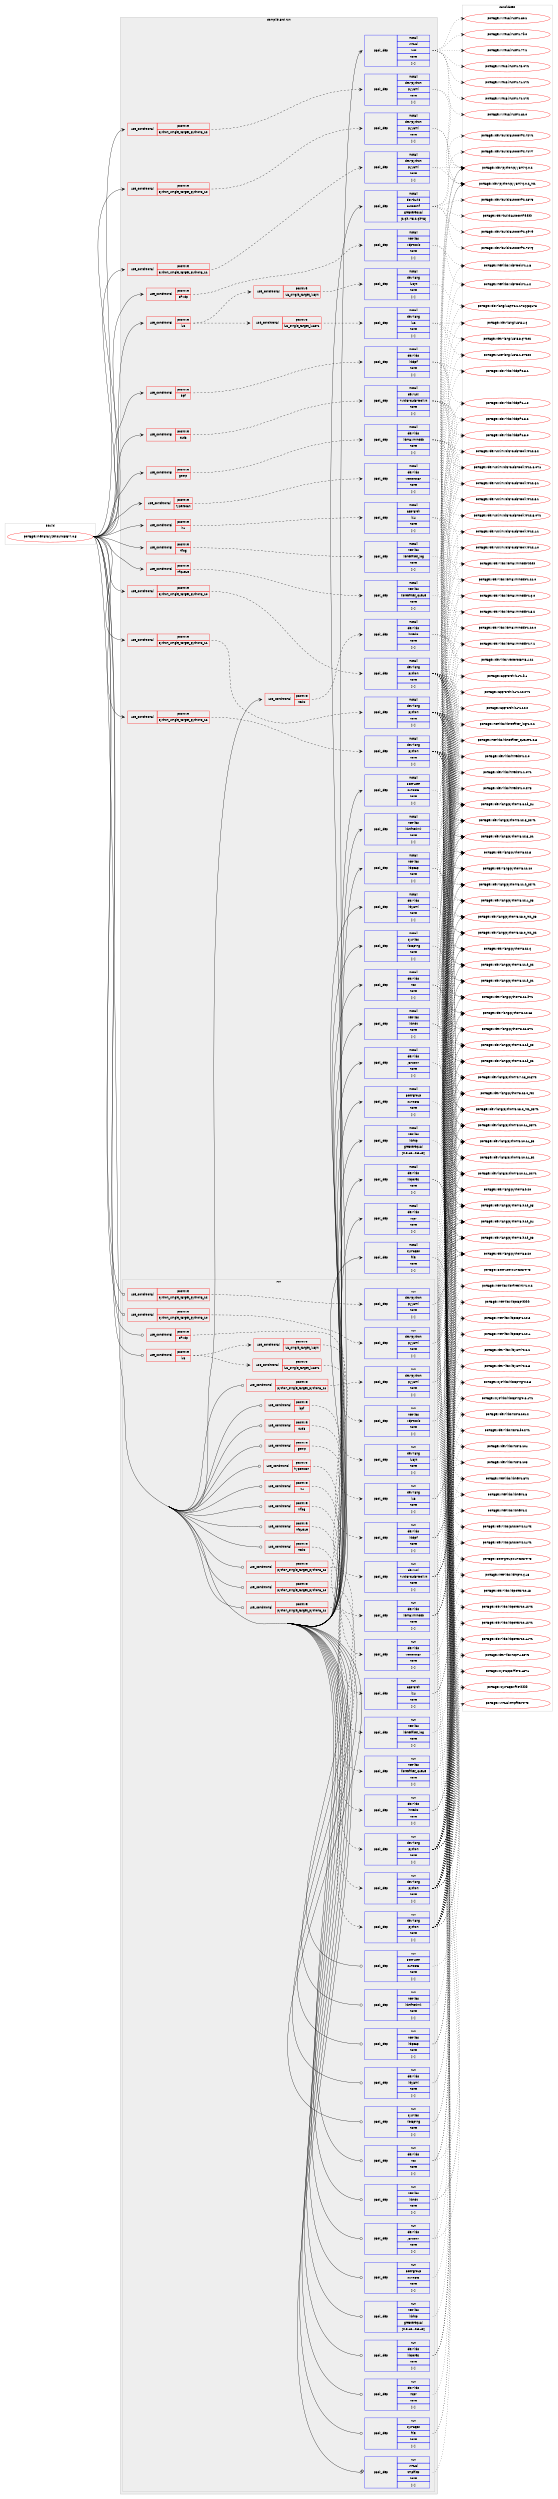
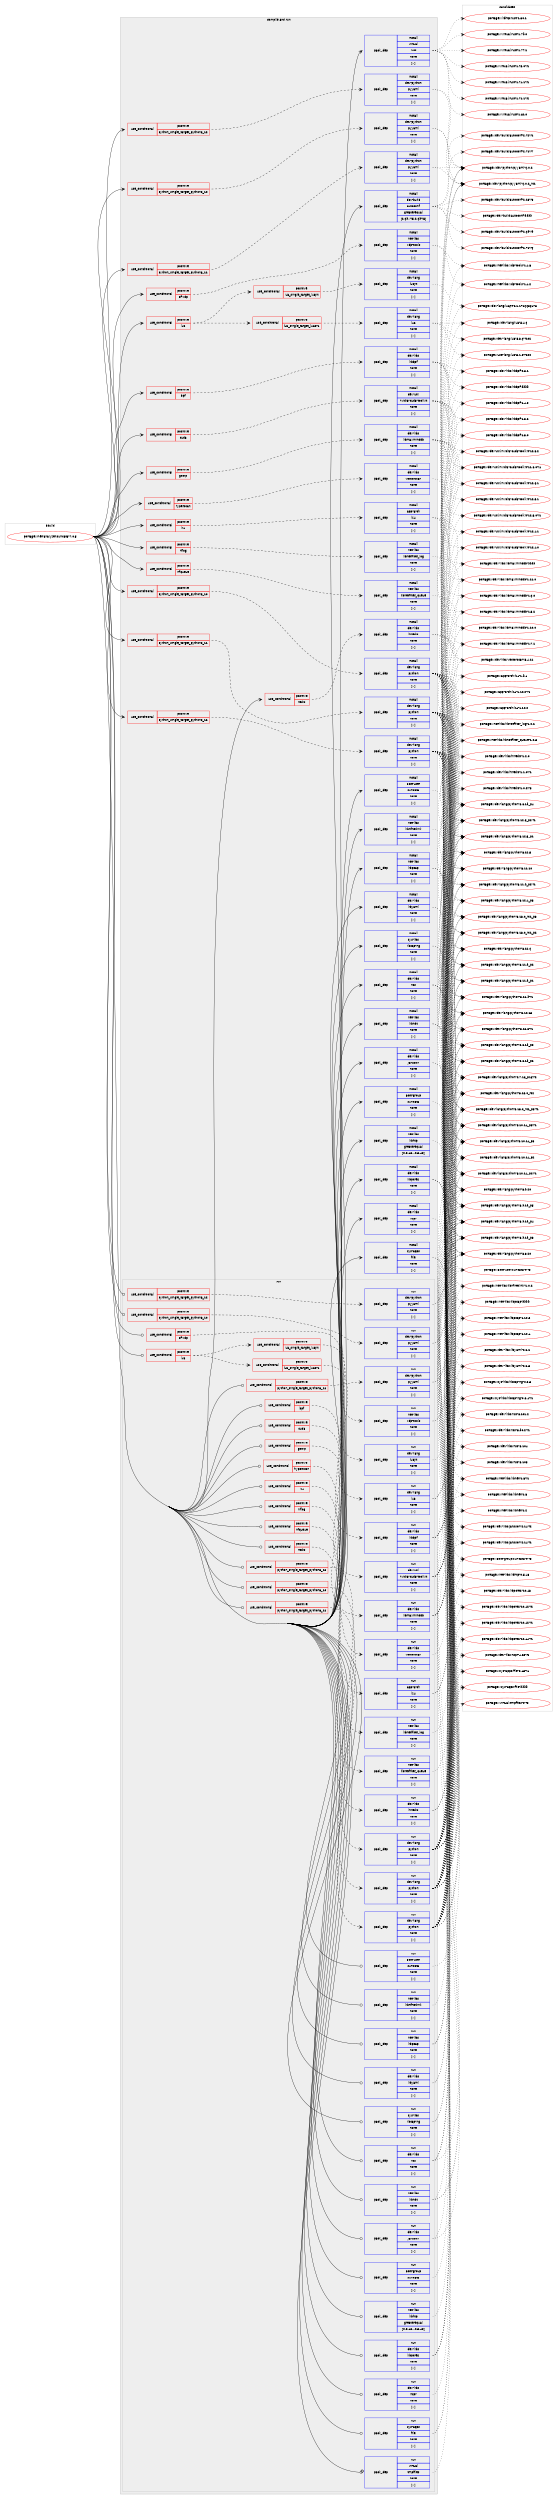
node "portage://virtual/rust-1.80.1": label "portage://virtual/rust-1.80.1" -> "portage://libhtp/rust-1.80.1"
node "portage://dev-libs/libbpf-9999": added
node "portage://net-libs/libhtp-0.6.48": label "portage://net-libs/libhtp-0.6.48" -> "portage://net-libs/libhtp-0.5.48"
